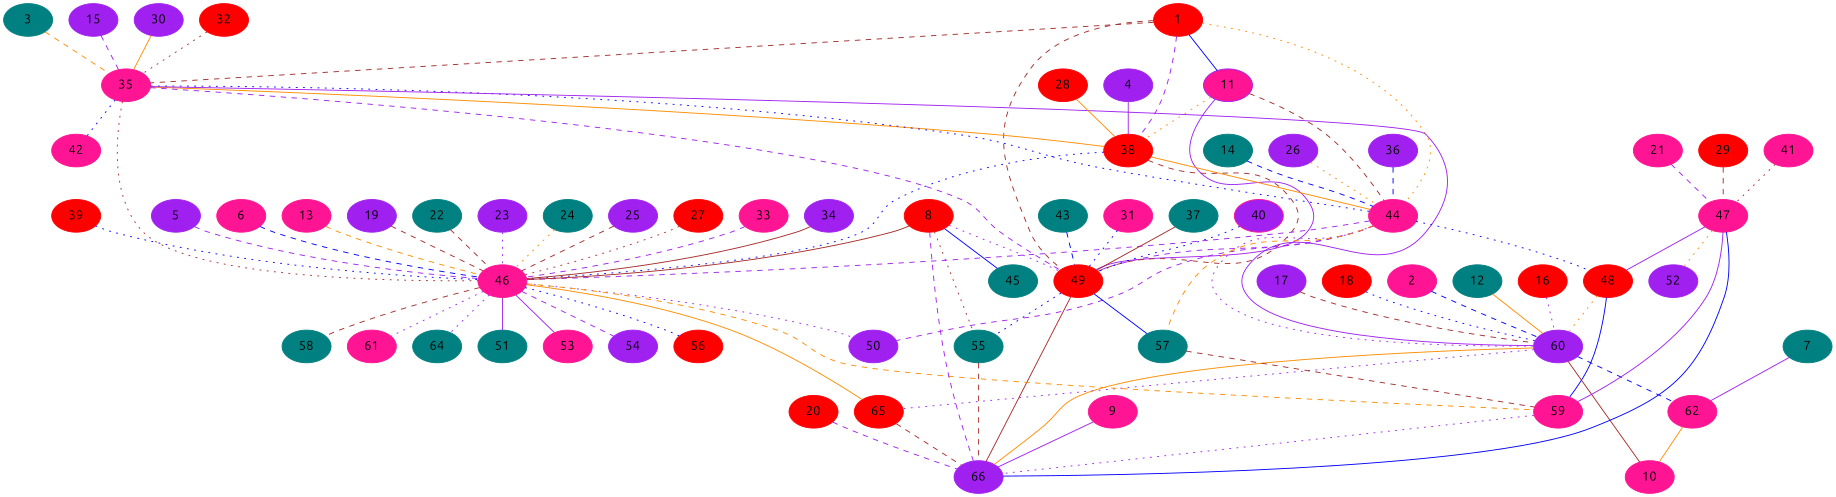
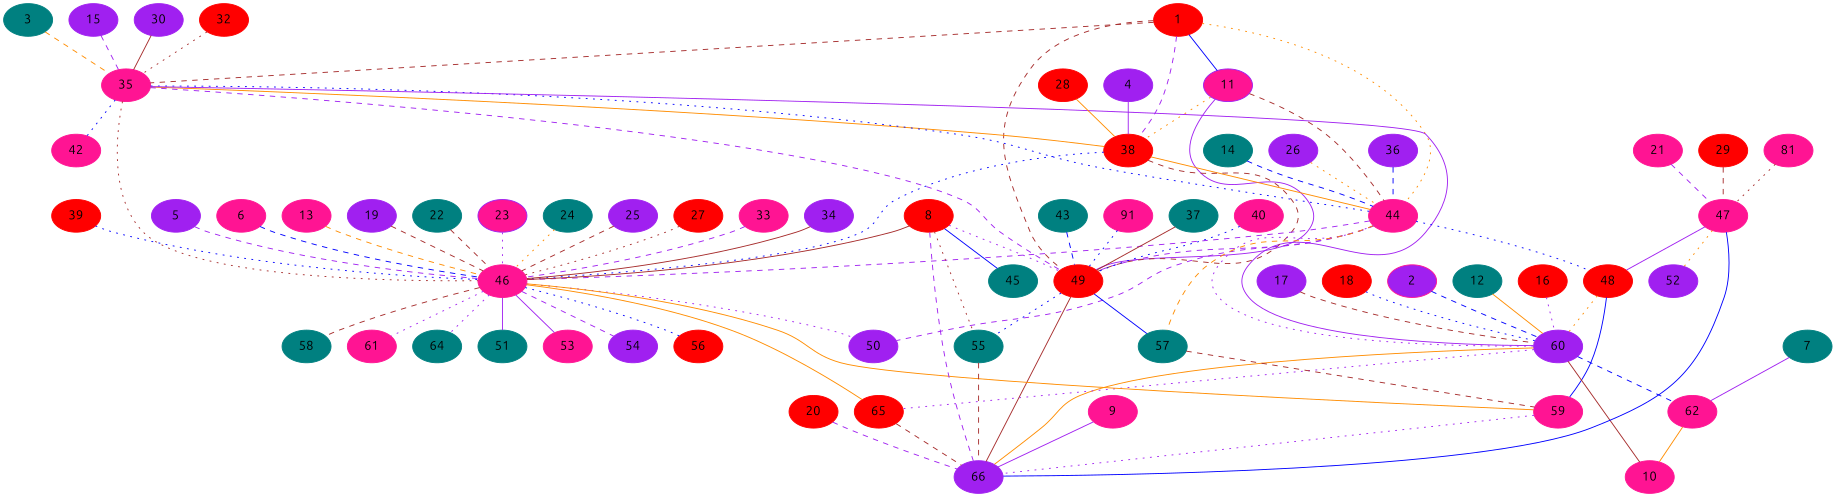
edge "30" -- "35": color darkorange -> brown
node "41": label "41" -> "81"
node "23": fillcolor purple -> deeppink
node "31": label "31" -> "91"
node "40": fillcolor purple -> deeppink
node "2": fillcolor deeppink -> purple
edge "47" -- "59": removed
edge "46" -- "59": style dashed -> solid
